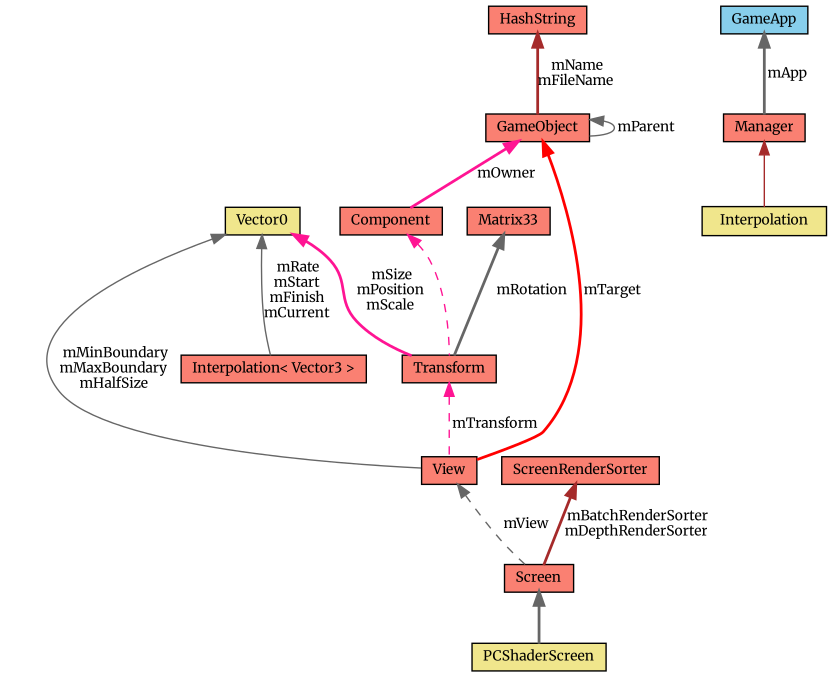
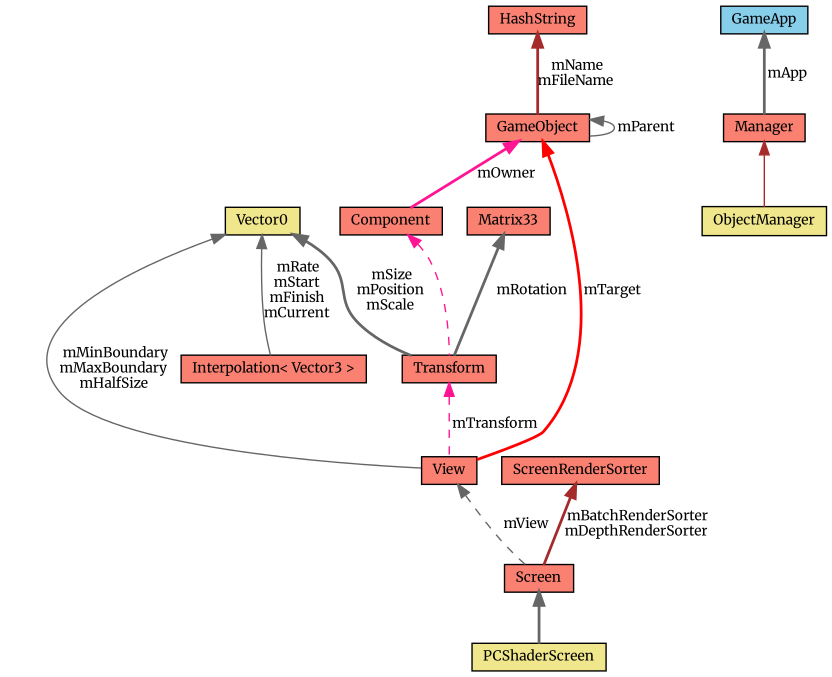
node "Interpolation": label "Interpolation" -> "ObjectManager"
edge "Transform" -> "Vector0": color deeppink -> gray40
